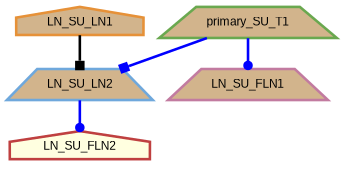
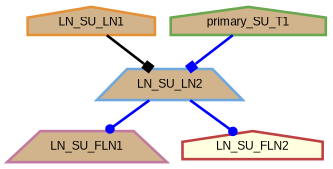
node "primary_SU_T1": shape trapezium -> house
edge "primary_SU_T1" -> "LN_SU_FLN1": now "LN_SU_LN2" -> "LN_SU_FLN1"
